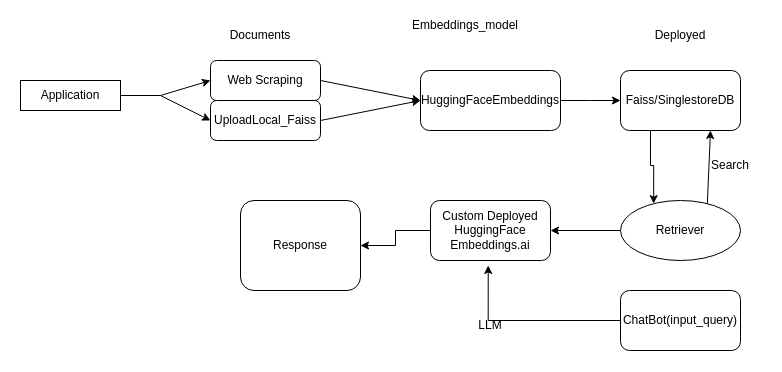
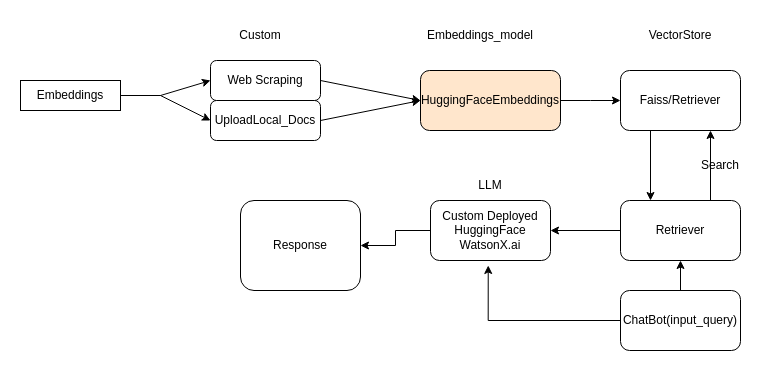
node "Embeddings_model": moved (466, 26) -> (481, 36)
node "Documents": label "Documents" -> "Custom"
node "Deployed": label "Deployed" -> "VectorStore"
node "Application": label "Application" -> "Embeddings"
node "HuggingFaceEmbeddings": fillcolor #ffffff -> #ffe6cc
node "Faiss/SinglestoreDB": label "Faiss/SinglestoreDB" -> "Faiss/Retriever"
node "UploadLocal_Faiss": label "UploadLocal_Faiss" -> "UploadLocal_Docs"
node "Search": moved (731, 166) -> (721, 166)
node "Custom Deployed HuggingFace Embeddings.ai": label "Custom Deployed HuggingFace Embeddings.ai" -> "Custom Deployed HuggingFace WatsonX.ai"
node "Retriever": shape ellipse -> rounded rectangle
edge "ChatBot(input_query)" -> "Retriever": added
node "LLM": moved (491, 326) -> (491, 186)
